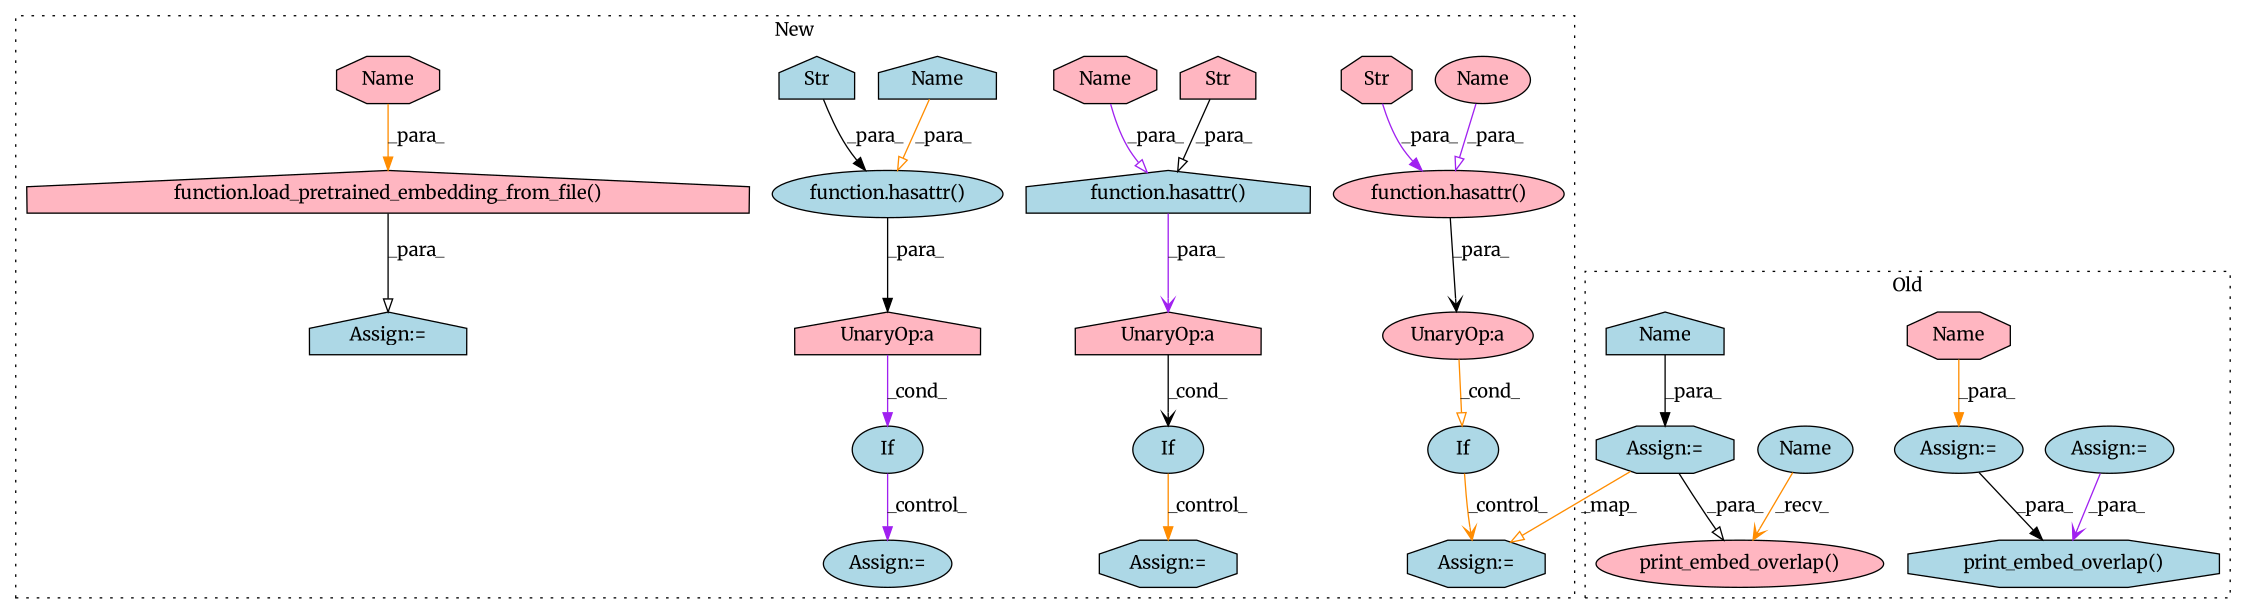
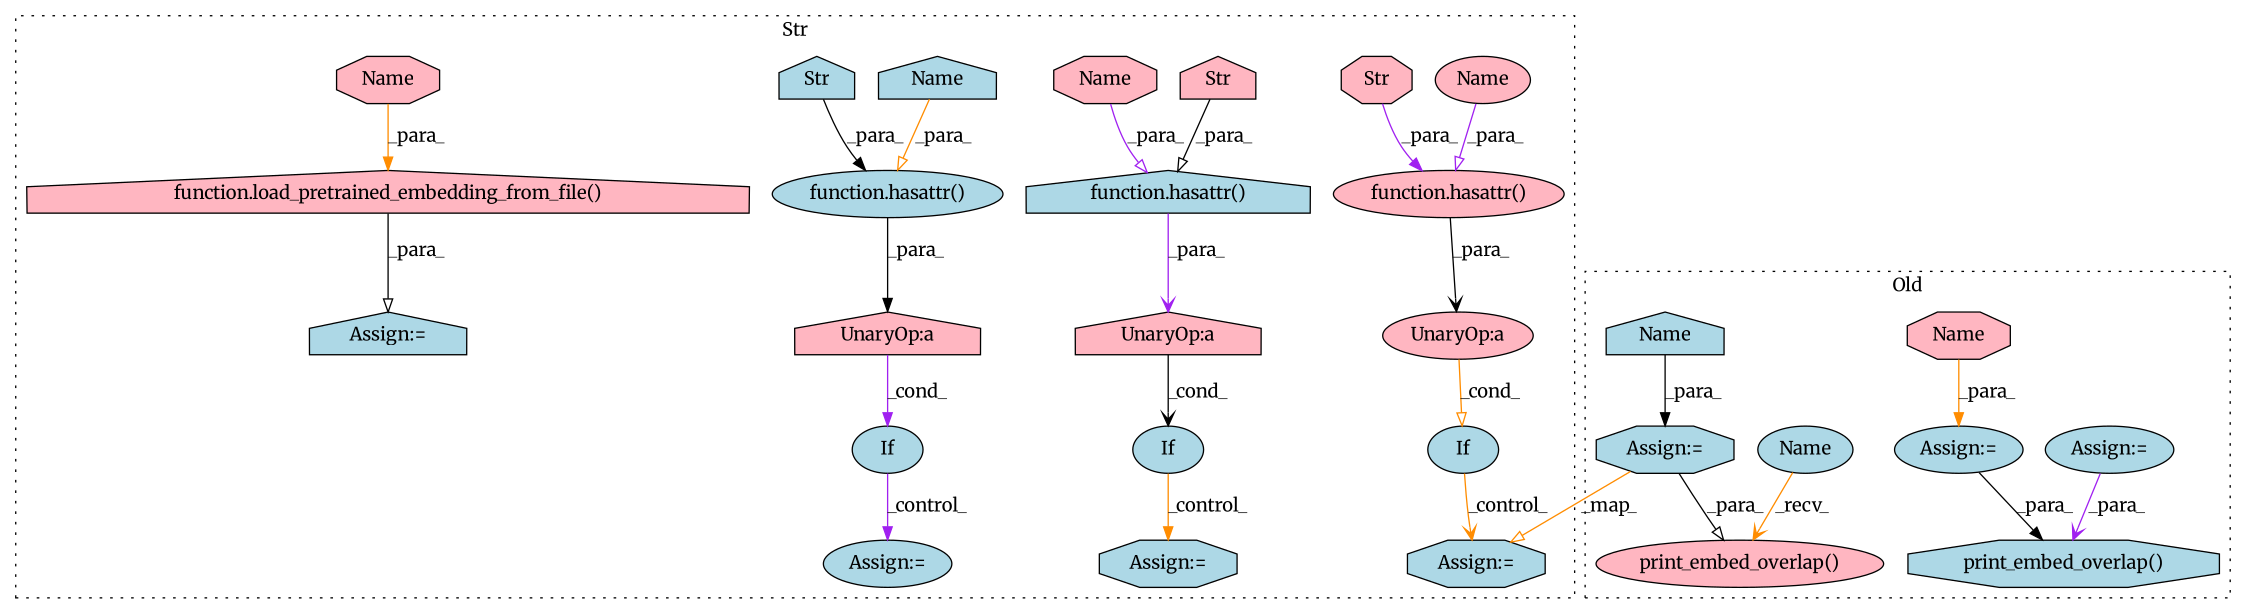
cluster "New": label "New" -> "Str"
